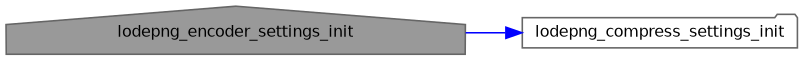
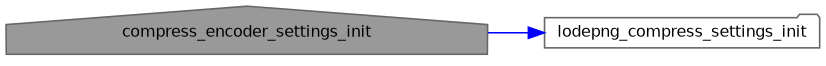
node "lodepng_encoder_settings_init": label "lodepng_encoder_settings_init" -> "compress_encoder_settings_init"
